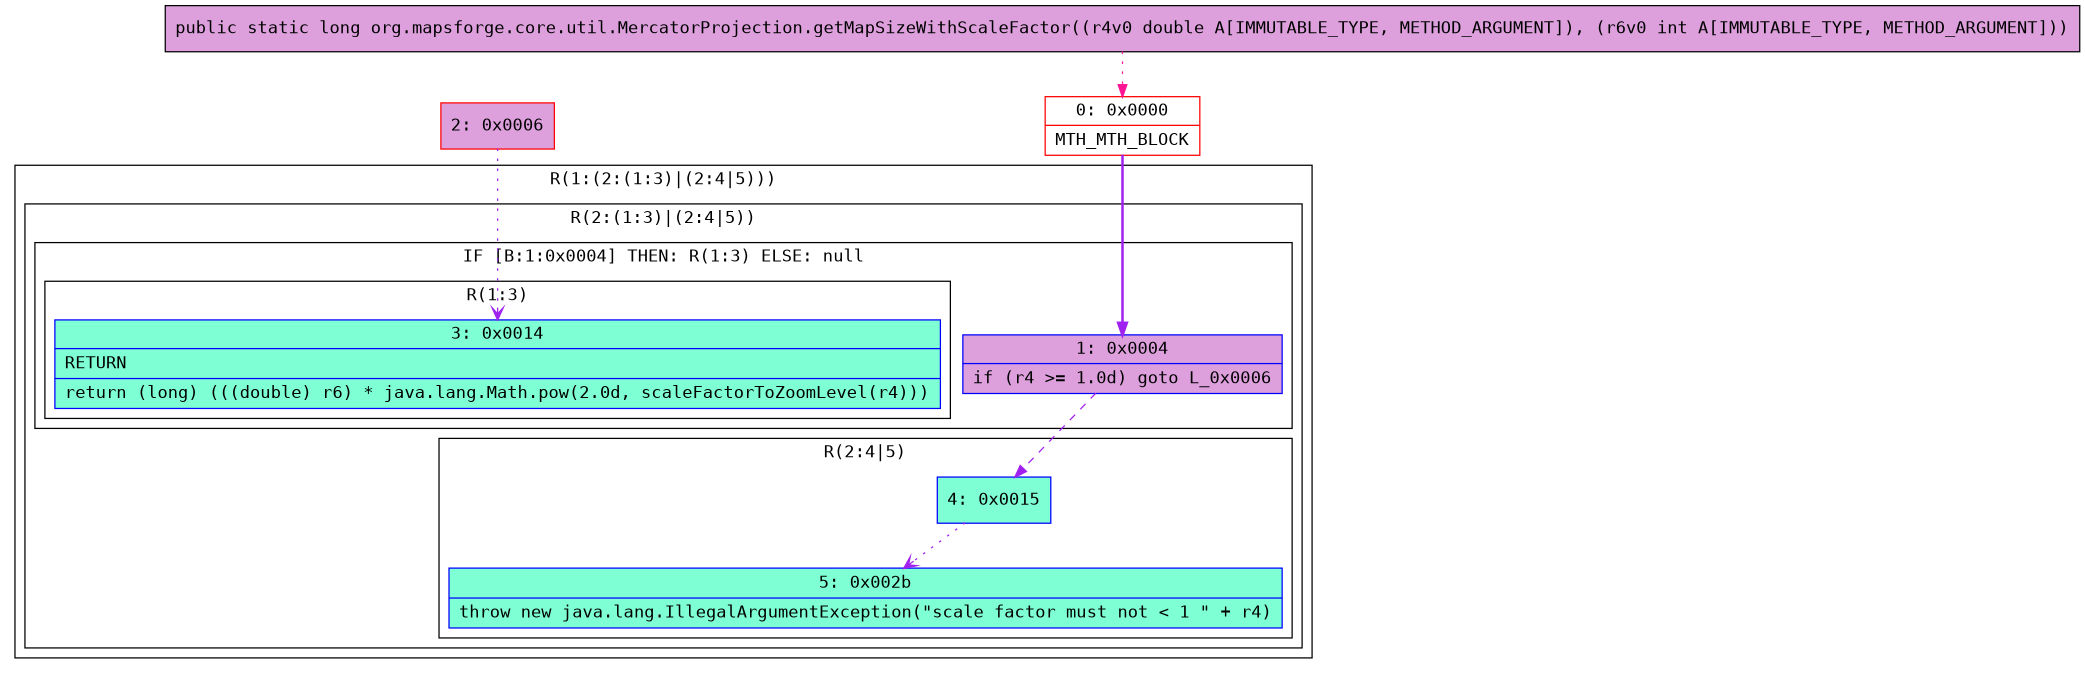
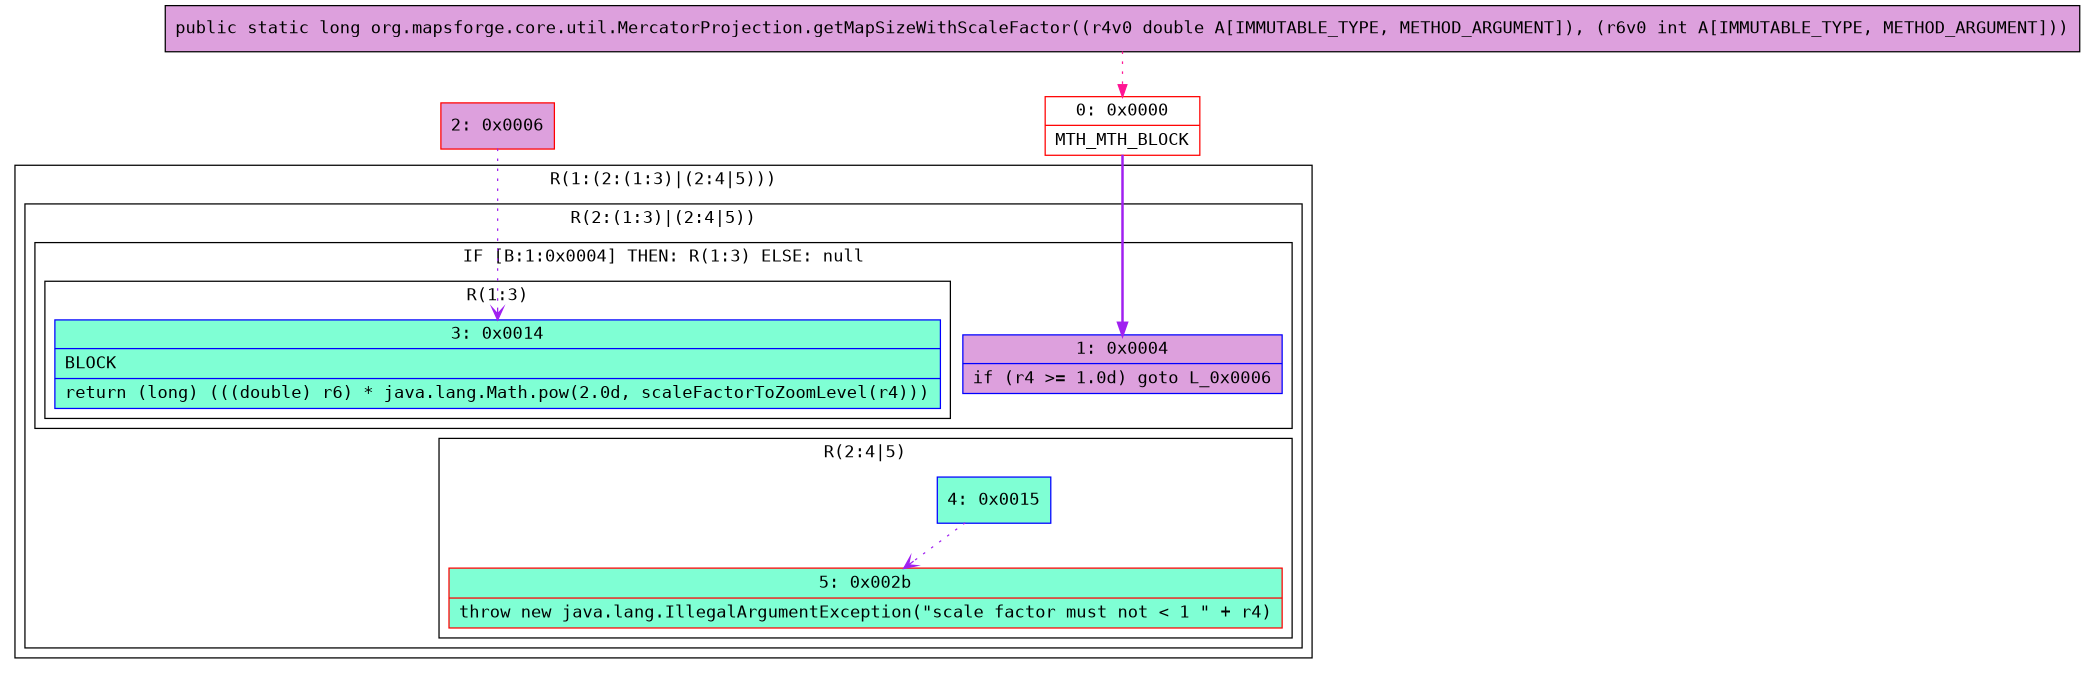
node "3: 0x0014": text "RETURN" -> "BLOCK"
edge "1: 0x0004" -> "4: 0x0015": removed
node "5: 0x002b": color blue -> red
